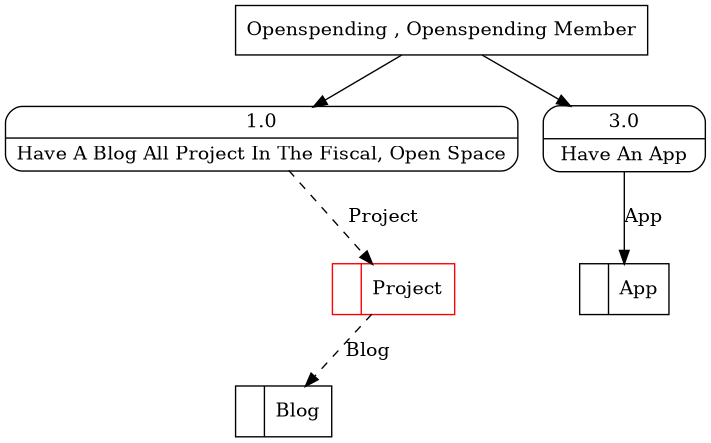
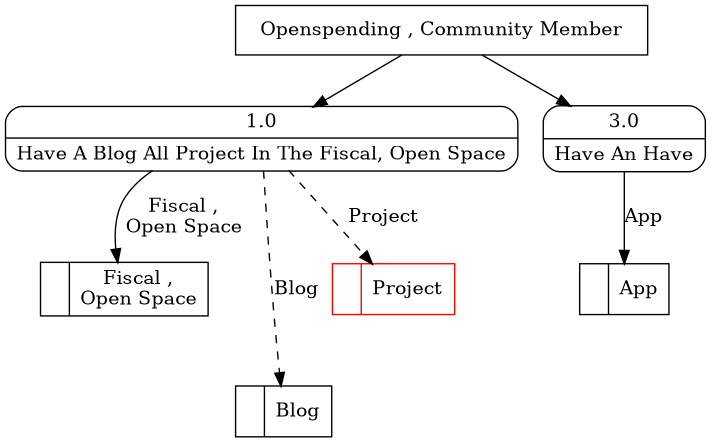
node "Openspending , Openspending Member": label "Openspending , Openspending Member" -> "Openspending , Community Member"
node "3.0": text "Have An App" -> "Have An Have"
node "Fiscal ,": added
edge "Project" -> "Blog": now "1.0" -> "Blog"
